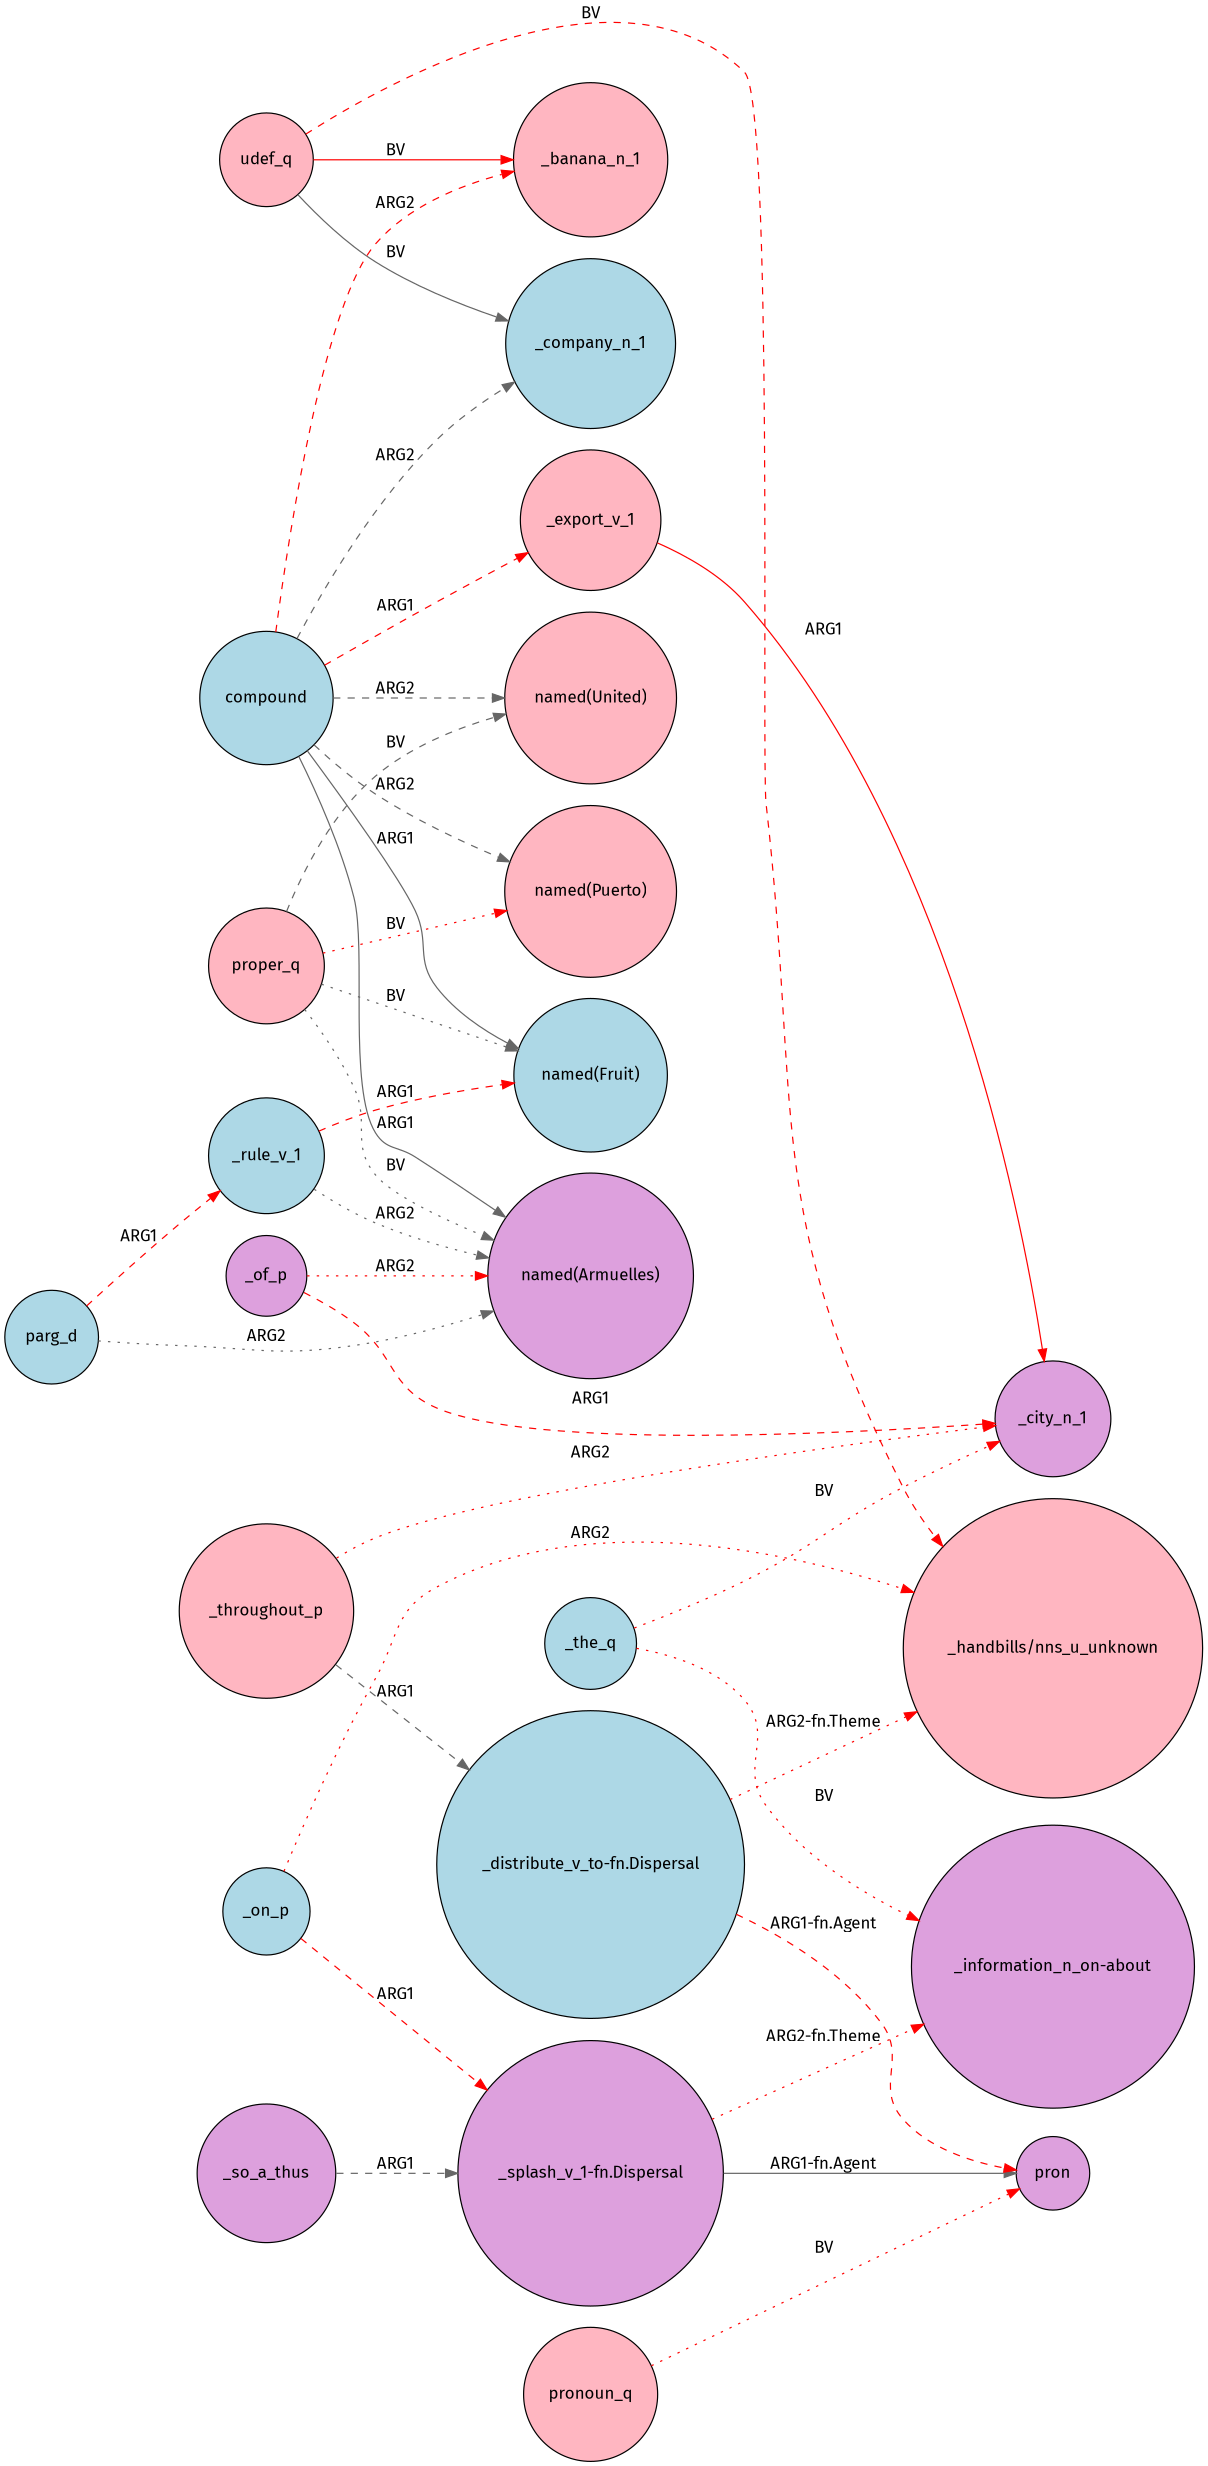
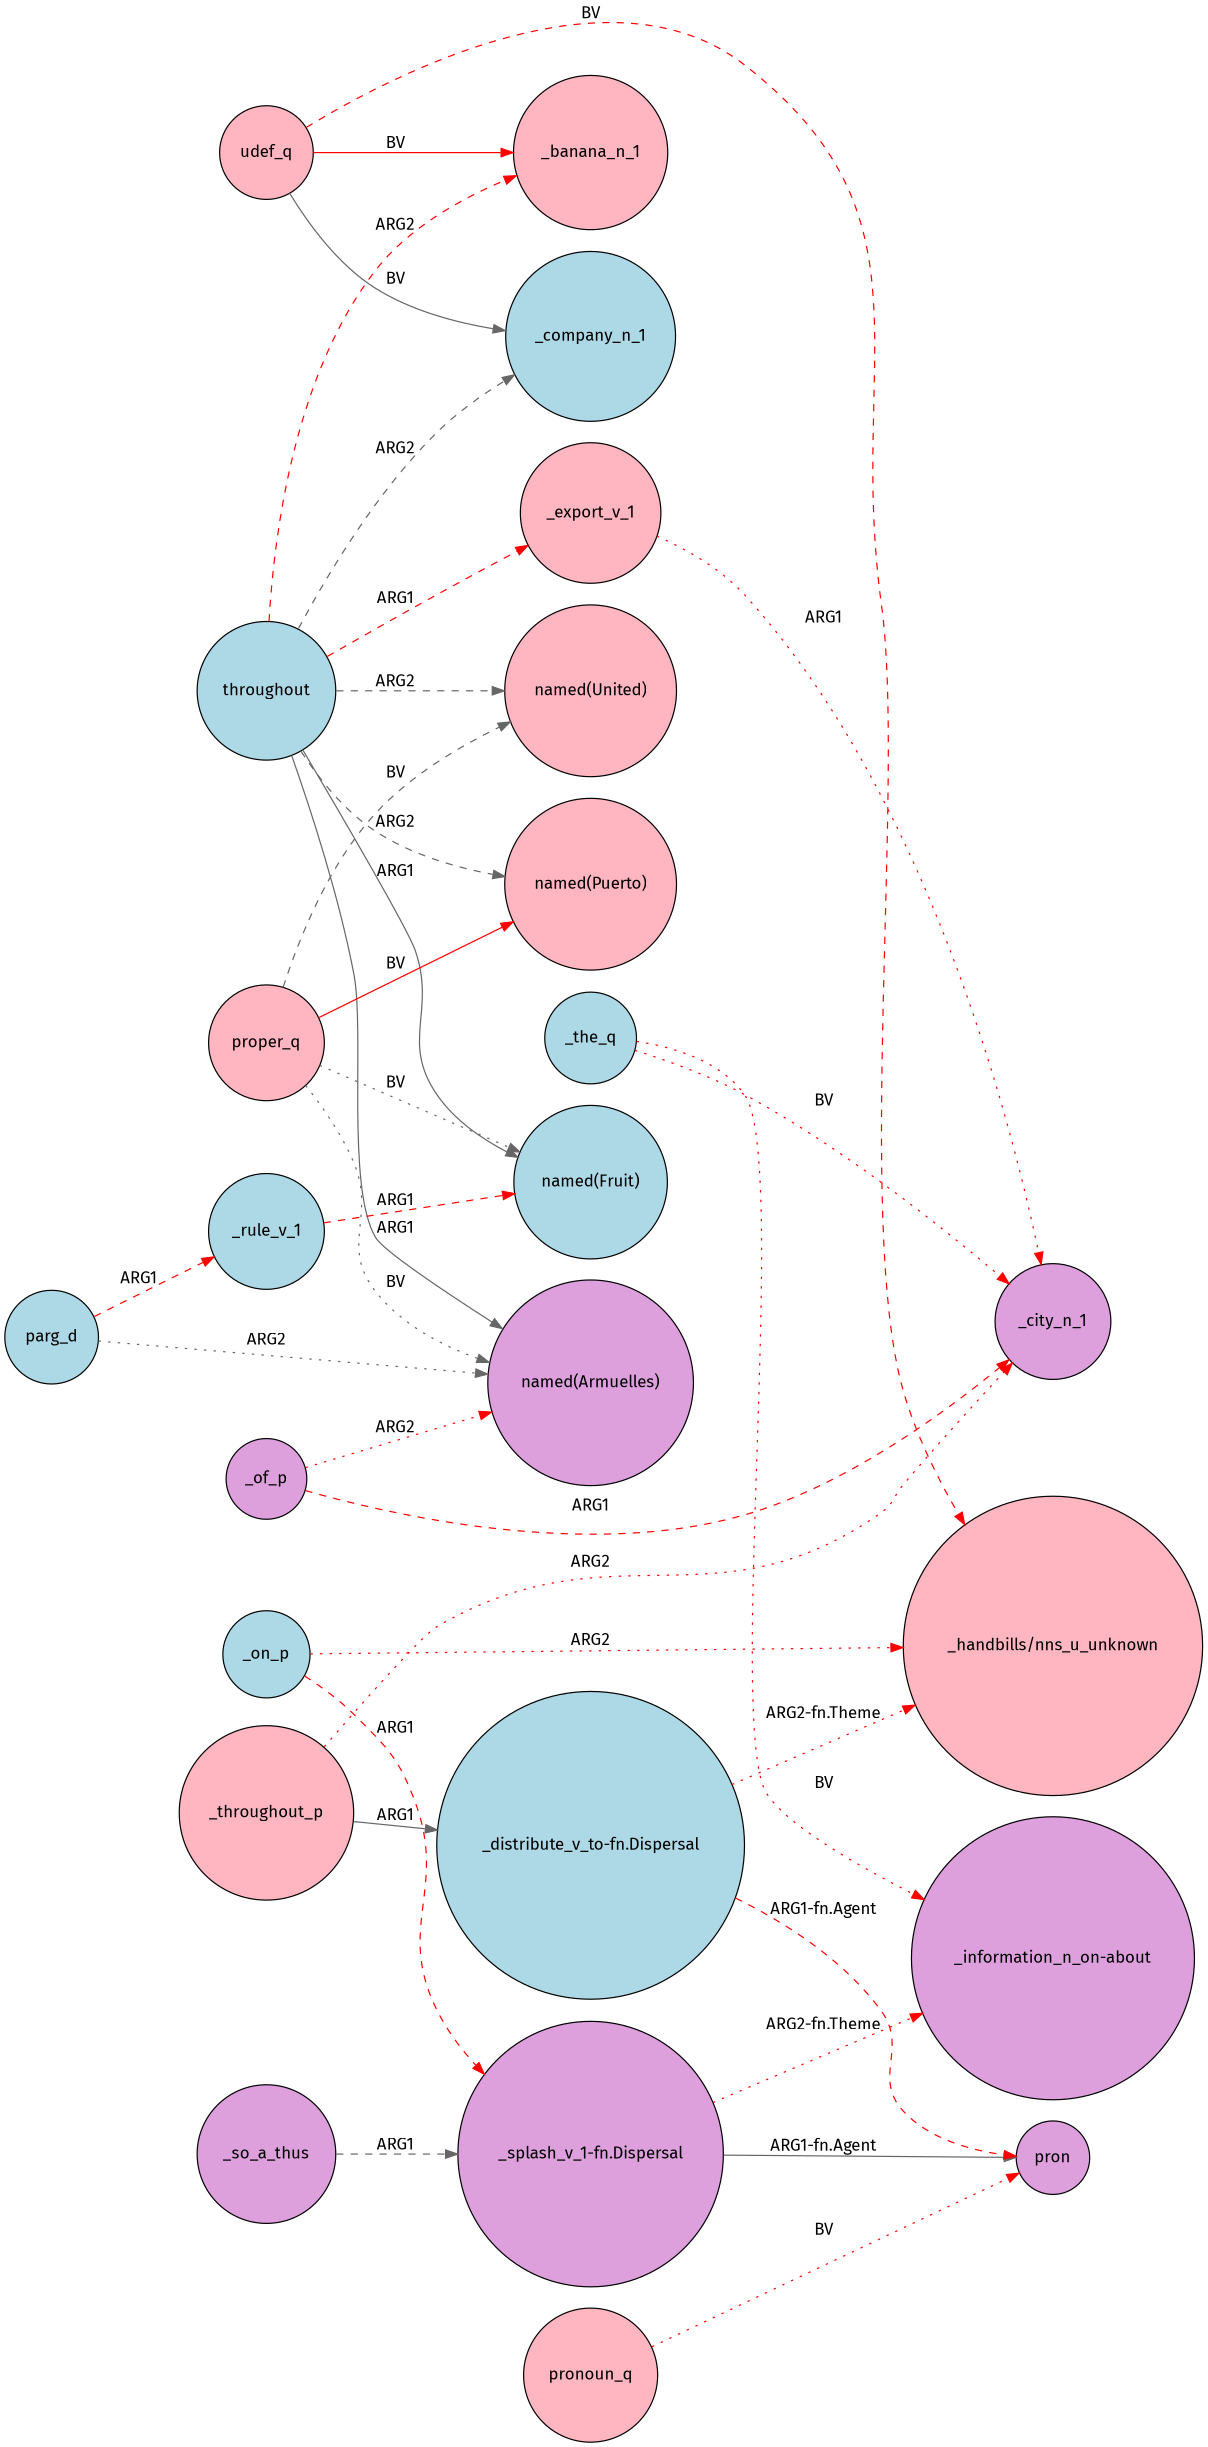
node "compound": label "compound" -> "throughout"
edge "_export_v_1" -> "_city_n_1": style solid -> dotted
edge "proper_q" -> "named(Puerto)": style dotted -> solid
edge "_rule_v_1" -> "named(Armuelles)": removed, label "ARG2"
edge "_throughout_p" -> "_distribute_v_to-fn.Dispersal": style dashed -> solid
